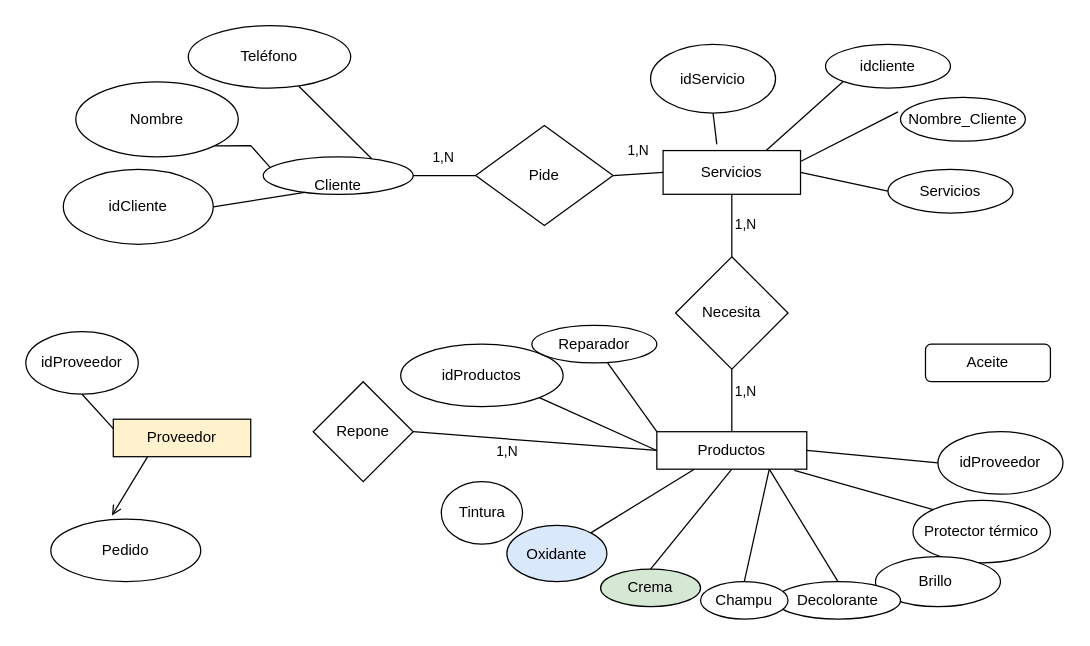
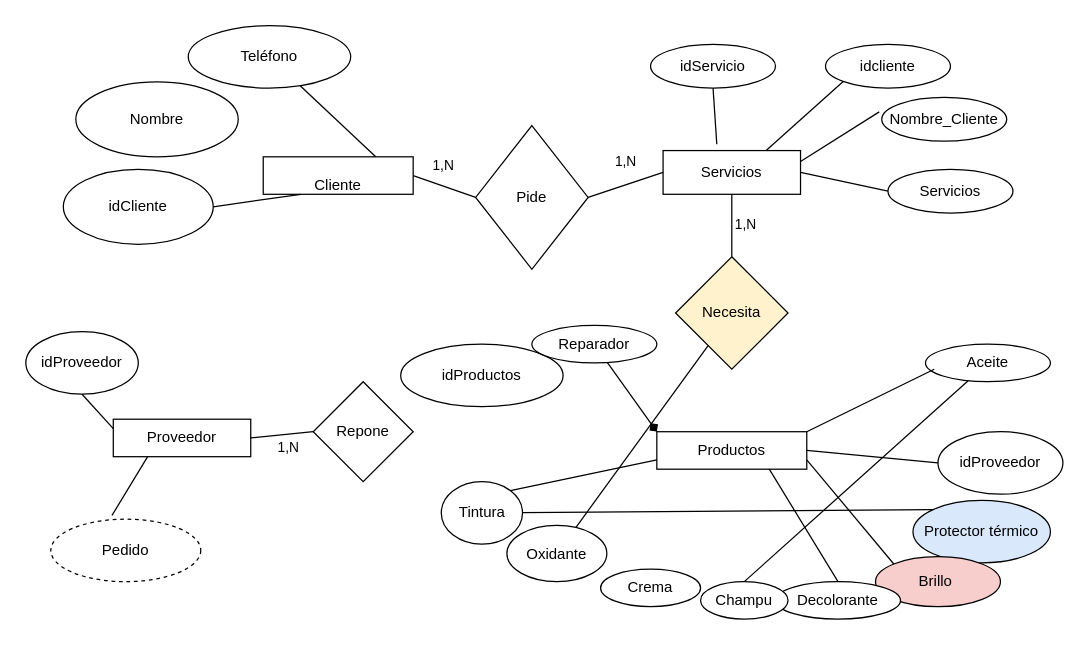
node "idServicio": size 125x69 -> 125x44
node "Nombre_Cliente": moved (963, 119) -> (944, 119)
edge "Nombre" -- "Cliente": removed
node "Cliente": shape ellipse -> rectangle
node "Pide": size 138x100 -> 113x144
node "Necesita": fillcolor #ffffff -> #fff2cc
node "Aceite": shape rounded rectangle -> ellipse
edge "Necesita" -- "Productos": removed, label "1,N"
edge "Aceite" -- "Productos": added
edge "idProductos" -- "Productos": removed
edge "Reparador" -- "Productos": arrowhead none -> diamond
edge "Repone" -- "Proveedor": added, label "1,N"
node "Proveedor": fillcolor #fff2cc -> #ffffff
edge "Repone" -- "Productos": removed, label "1,N"
edge "Productos" -- "Tintura": added
edge "Productos" -- "Protector térmico": now "Tintura" -- "Protector térmico"
edge "Productos" -- "Oxidante": now "Necesita" -- "Oxidante"
edge "Proveedor" -> "Pedido": arrowhead open -> none
edge "Productos" -- "Brillo": added
edge "Productos" -- "Crema": removed
edge "Productos" -- "Champu": now "Aceite" -- "Champu"
node "Protector térmico": fillcolor #ffffff -> #dae8fc
node "Pedido": style solid -> dashed
node "Oxidante": fillcolor #dae8fc -> #ffffff
node "Brillo": fillcolor #ffffff -> #f8cecc
node "Crema": fillcolor #d5e8d4 -> #ffffff
